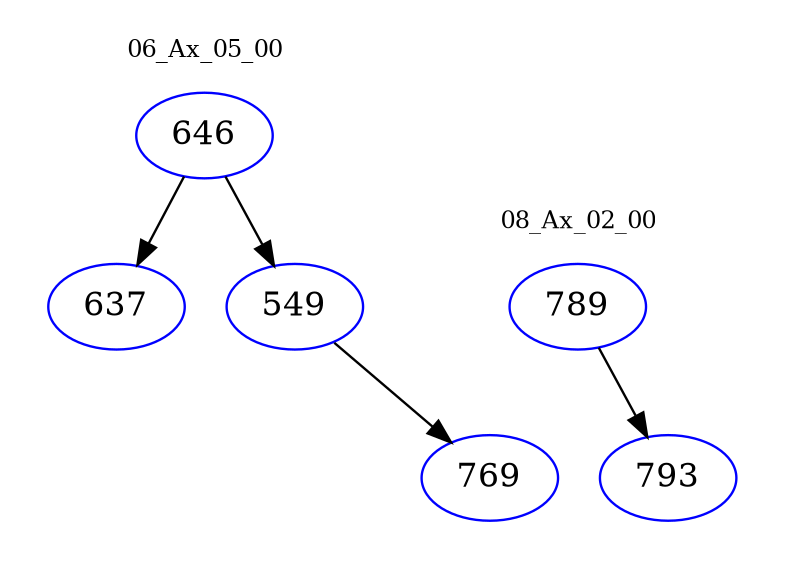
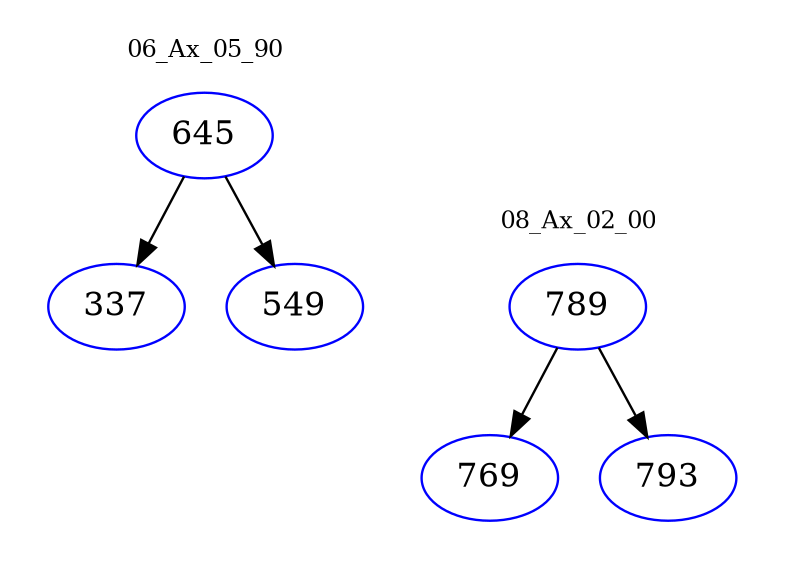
cluster "06_Ax_05_00": label "06_Ax_05_00" -> "06_Ax_05_90"
node "646": label "646" -> "645"
node "637": label "637" -> "337"
edge "549" -> "769": now "789" -> "769"
